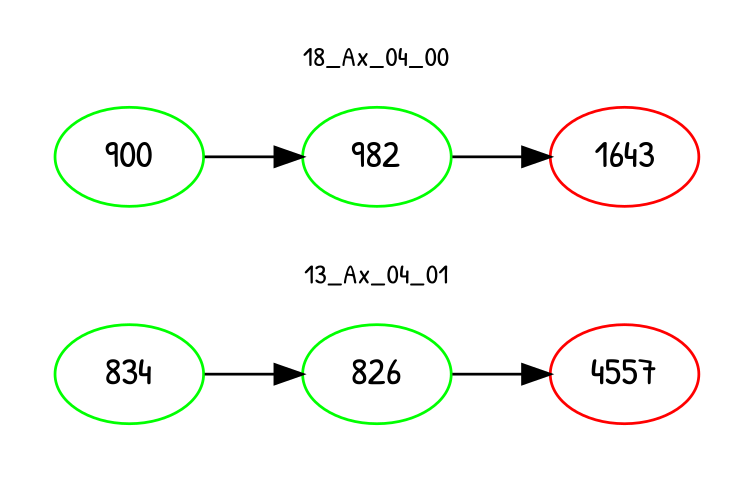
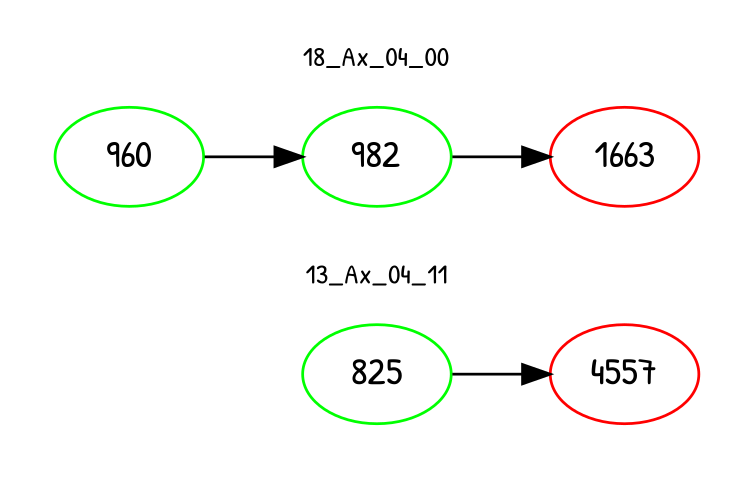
node "900": label "900" -> "960"
node "1643": label "1643" -> "1663"
cluster "13_Ax_04_01": label "13_Ax_04_01" -> "13_Ax_04_11"
node "834": removed
node "826": label "826" -> "825"
